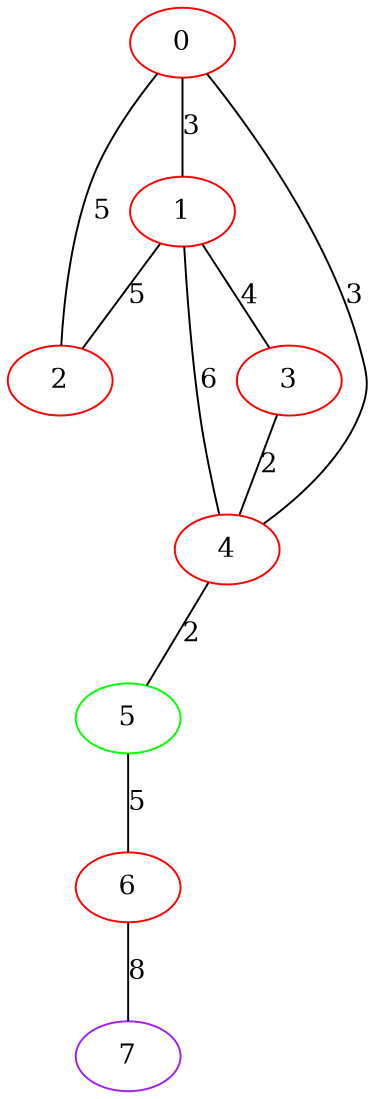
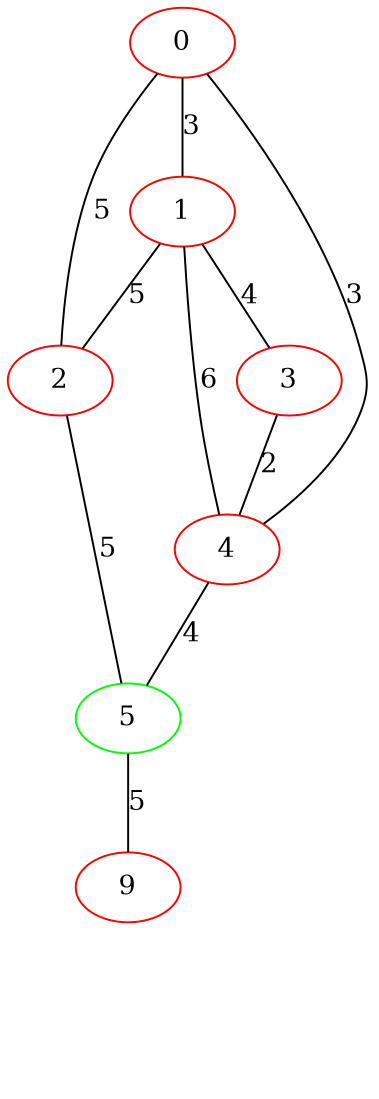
edge "2" -- "5": added, label "5"
edge "4" -- "5": label "2" -> "4"
node "6": label "6" -> "9"
node "7": removed
